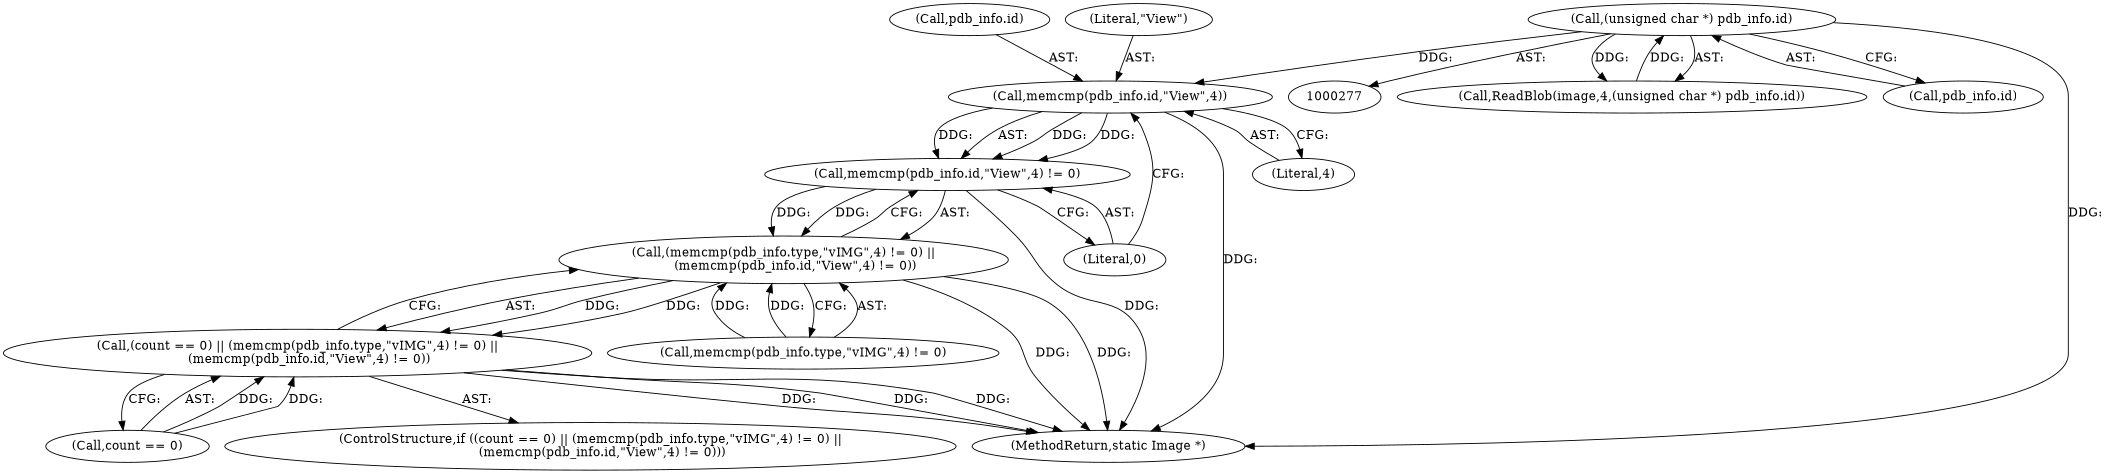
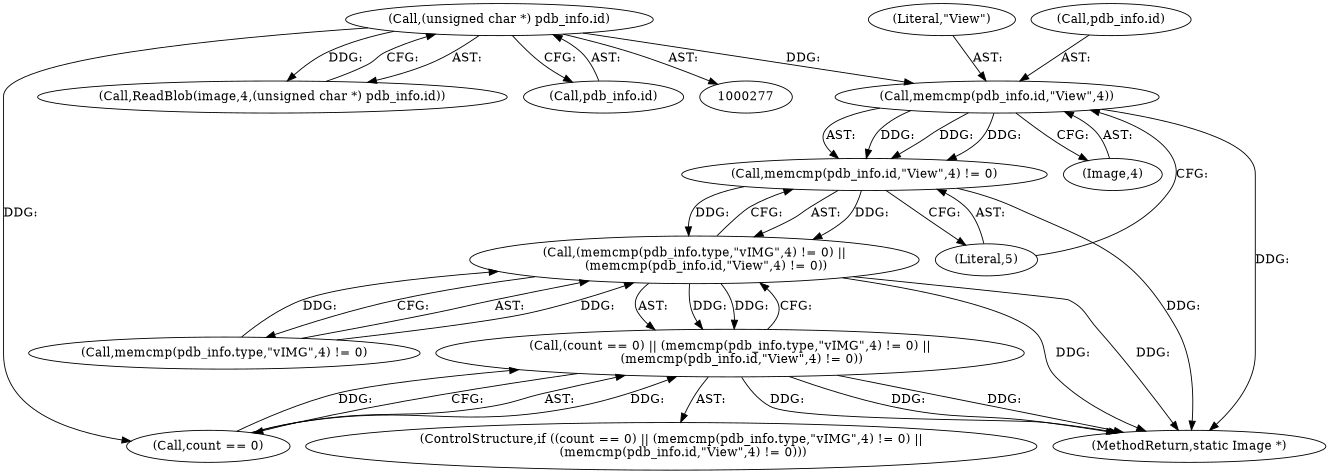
edge "(Call,ReadBlob(image,4,(unsigned char *) pdb_info.id))" -> "(Call,(unsigned char *) pdb_info.id)": label "DDG: " -> "CFG: "
node "(Literal,4)": label "(Literal,4)" -> "(Image,4)"
node "(Literal,0)": label "(Literal,0)" -> "(Literal,5)"
edge "(Call,(unsigned char *) pdb_info.id)" -> "(MethodReturn,static Image *)": now "(Call,(unsigned char *) pdb_info.id)" -> "(Call,count == 0)"
